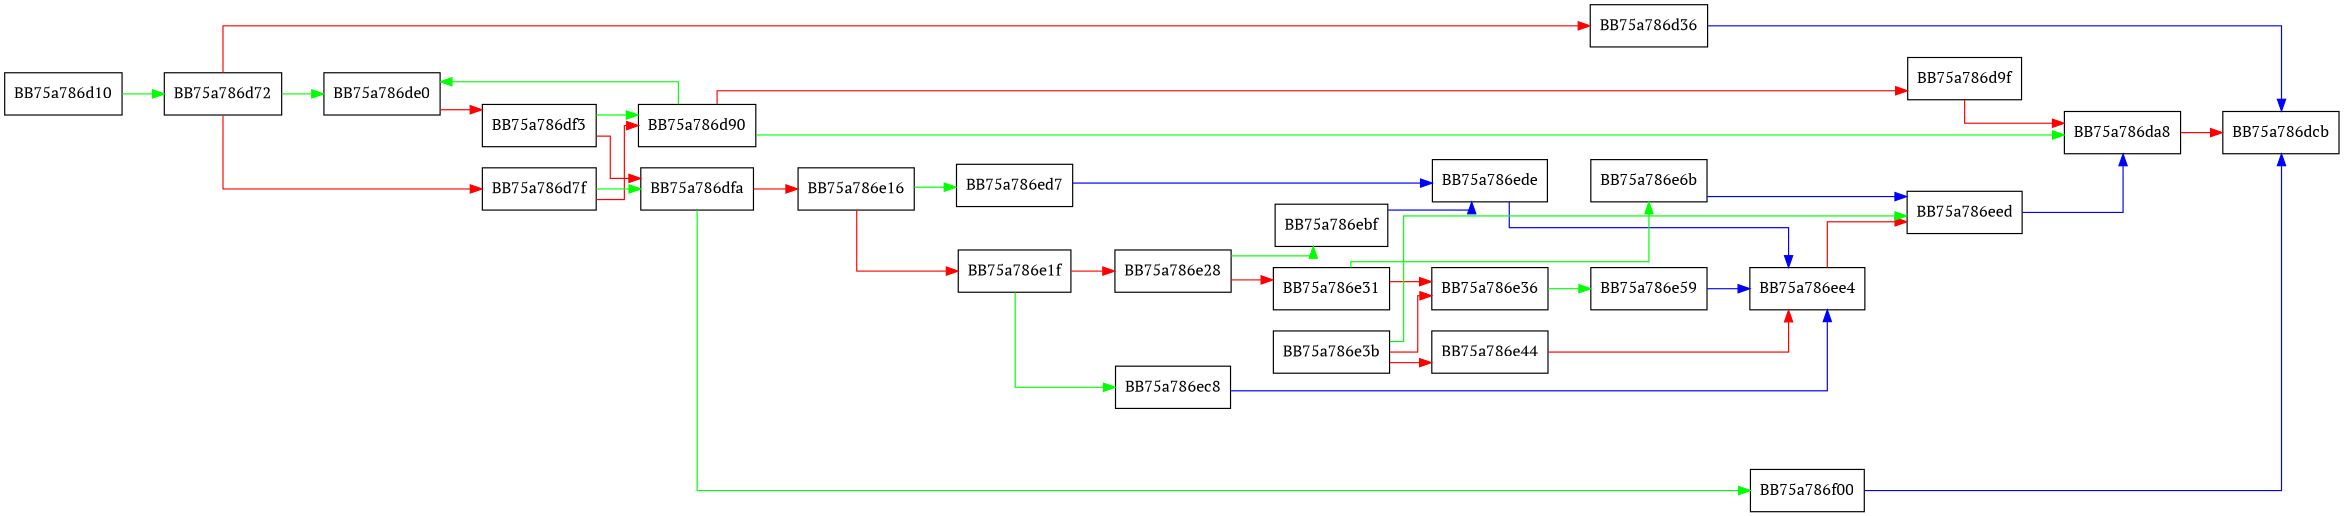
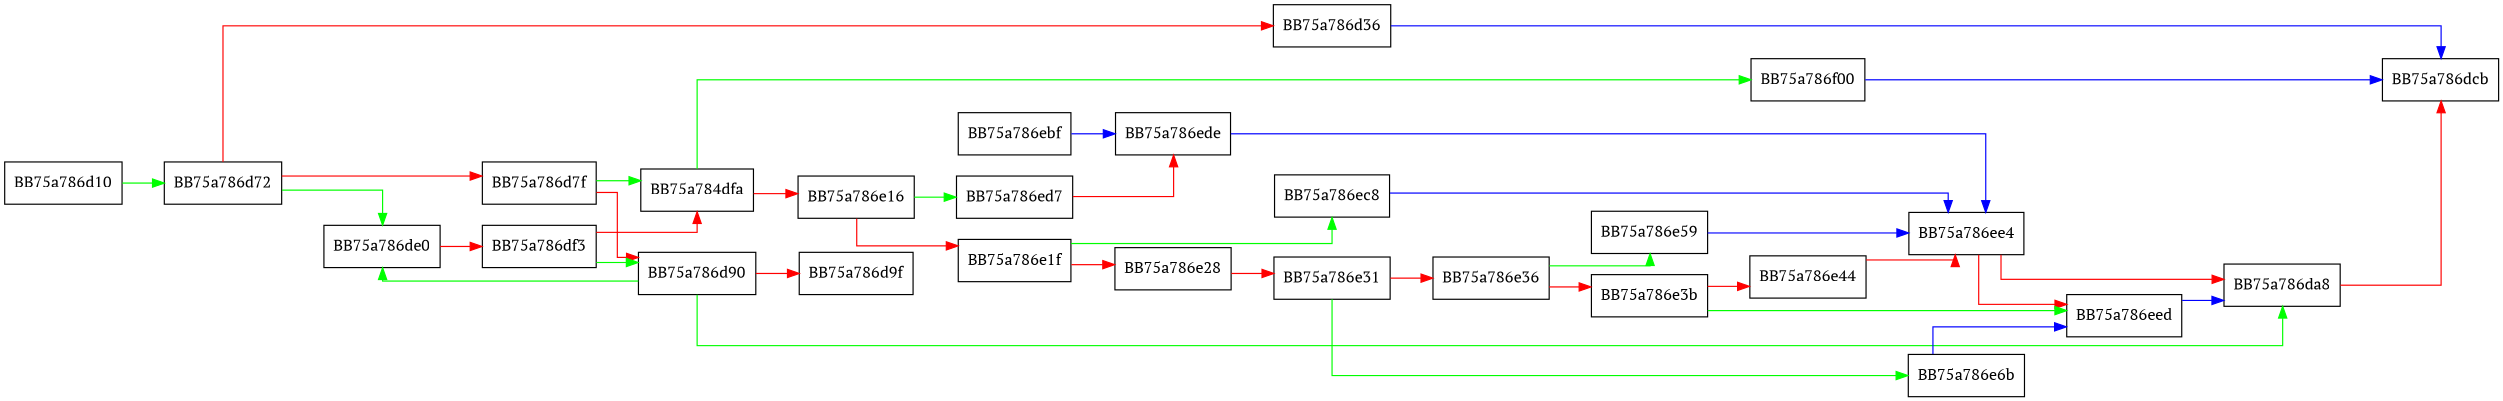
edge "BB75a786d9f" -> "BB75a786da8": now "BB75a786ee4" -> "BB75a786da8"
edge "BB75a786ed7" -> "BB75a786ede": color blue -> red
node "BB75a786dfa": label "BB75a786dfa" -> "BB75a784dfa"
edge "BB75a786e28" -> "BB75a786ebf": removed
edge "BB75a786e3b" -> "BB75a786e36": reversed
